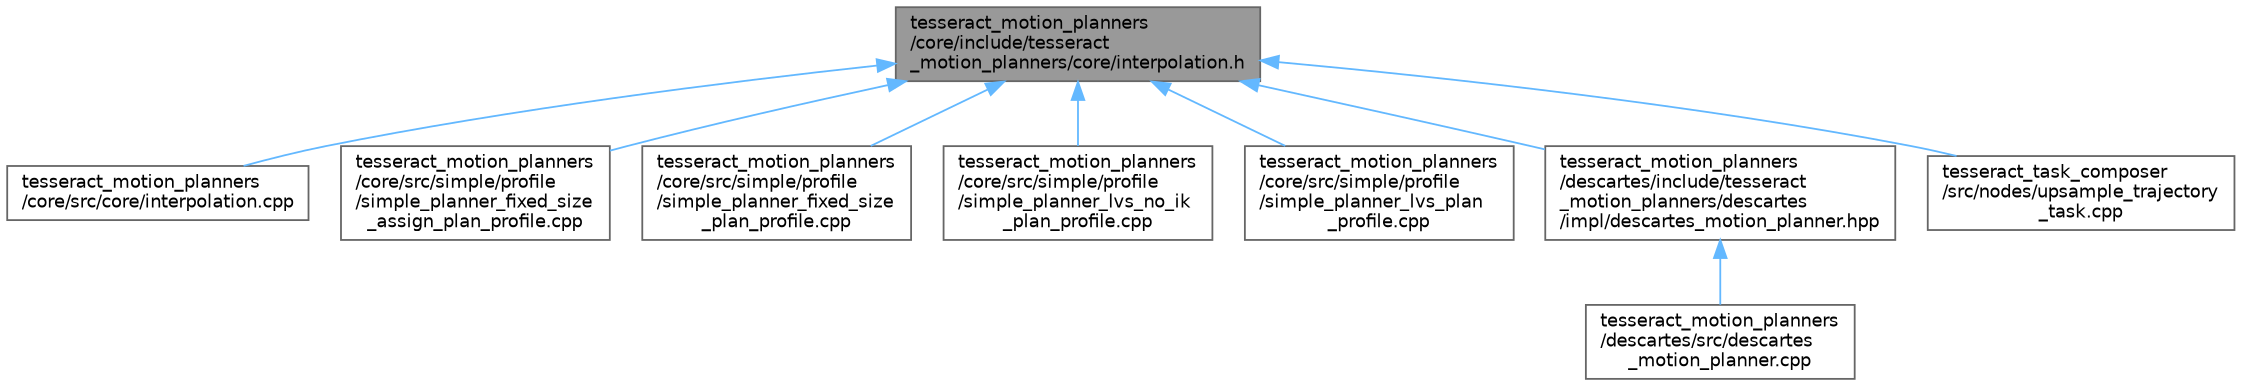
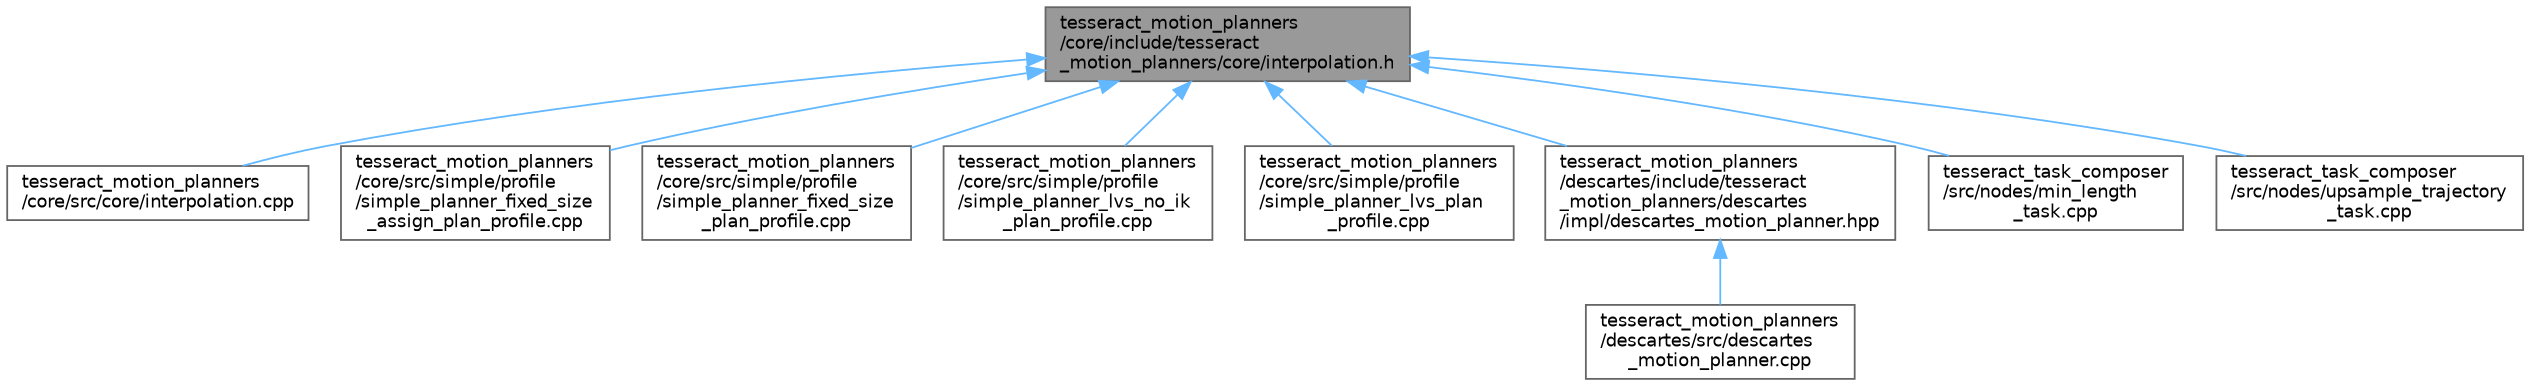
node "tesseract_task_composer /src/nodes/min_length _task.cpp": added
